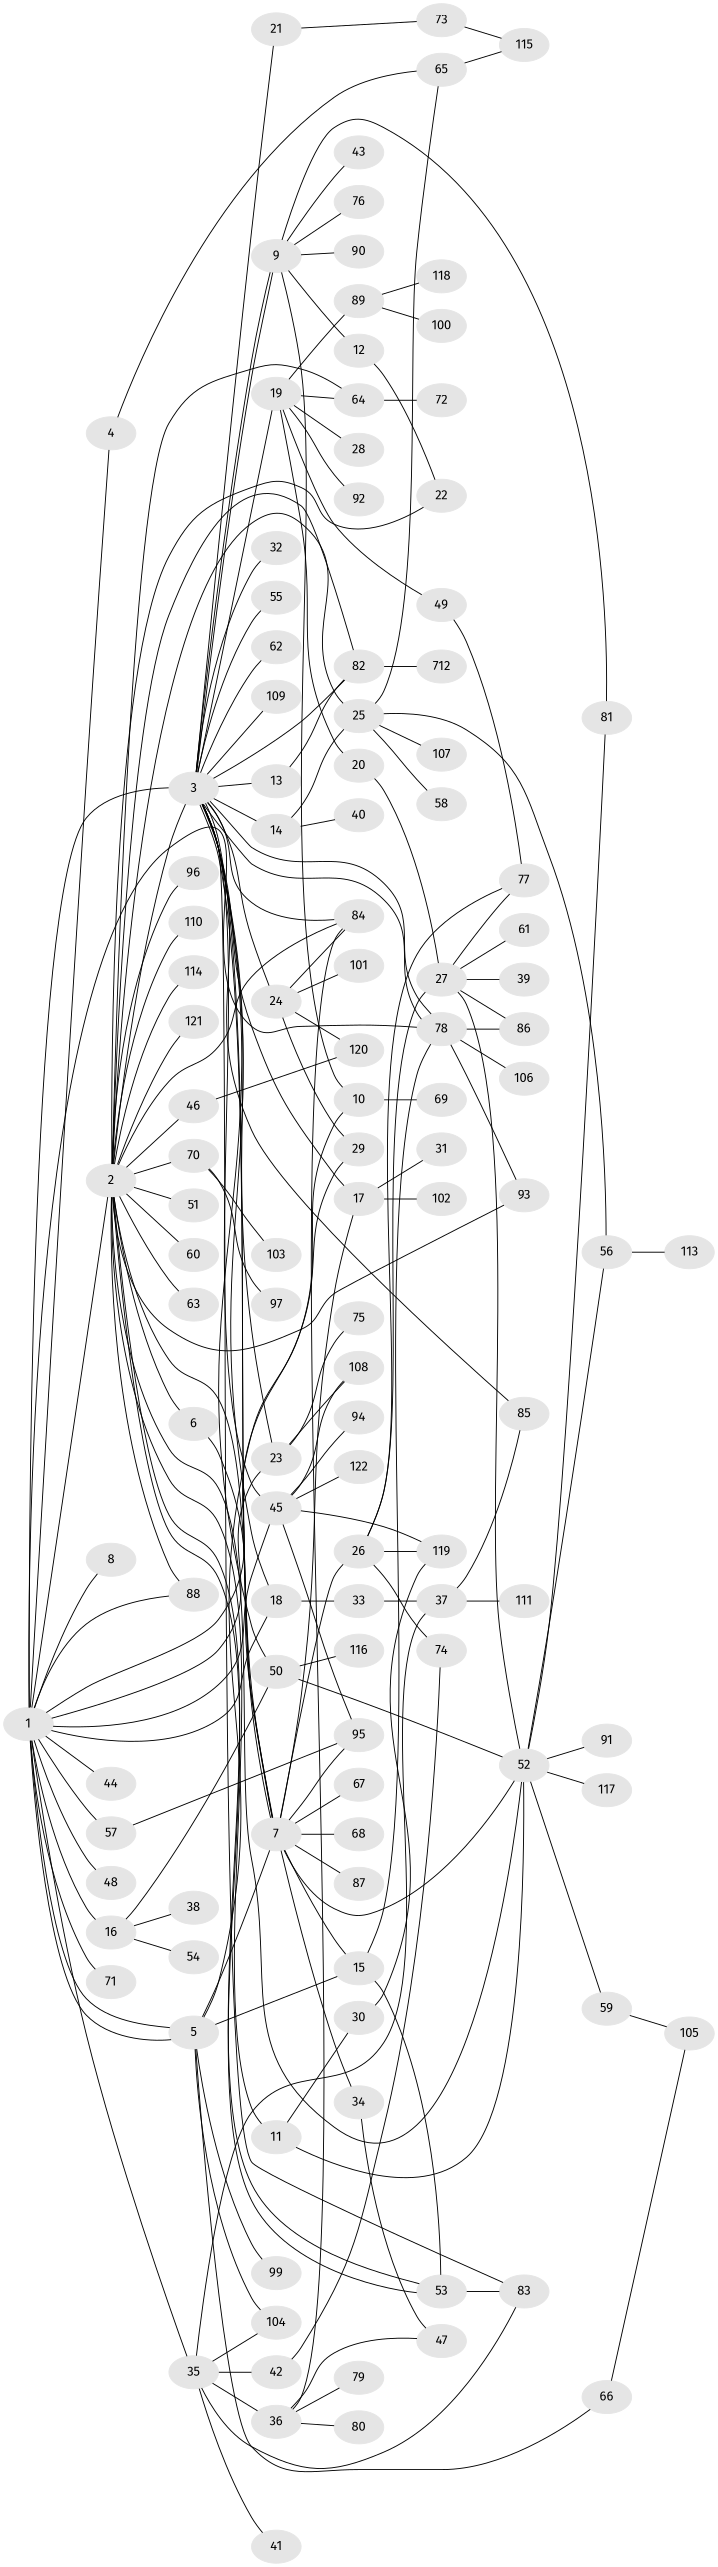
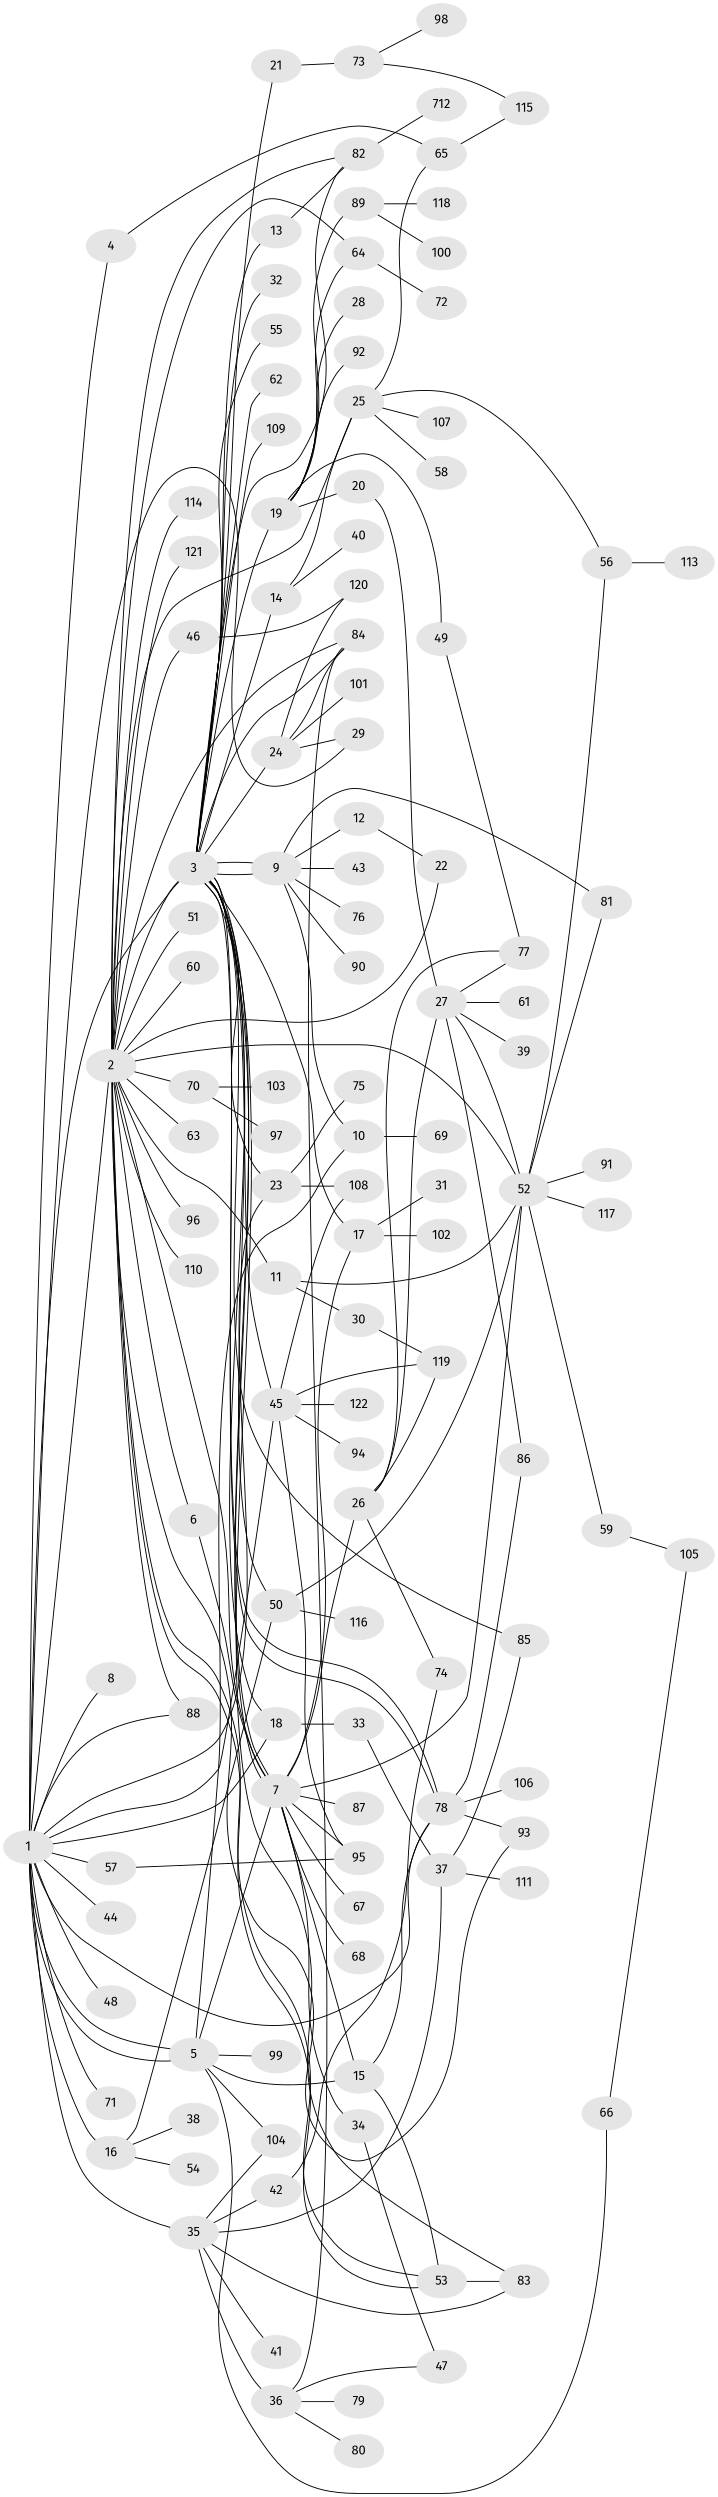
node "98": added
